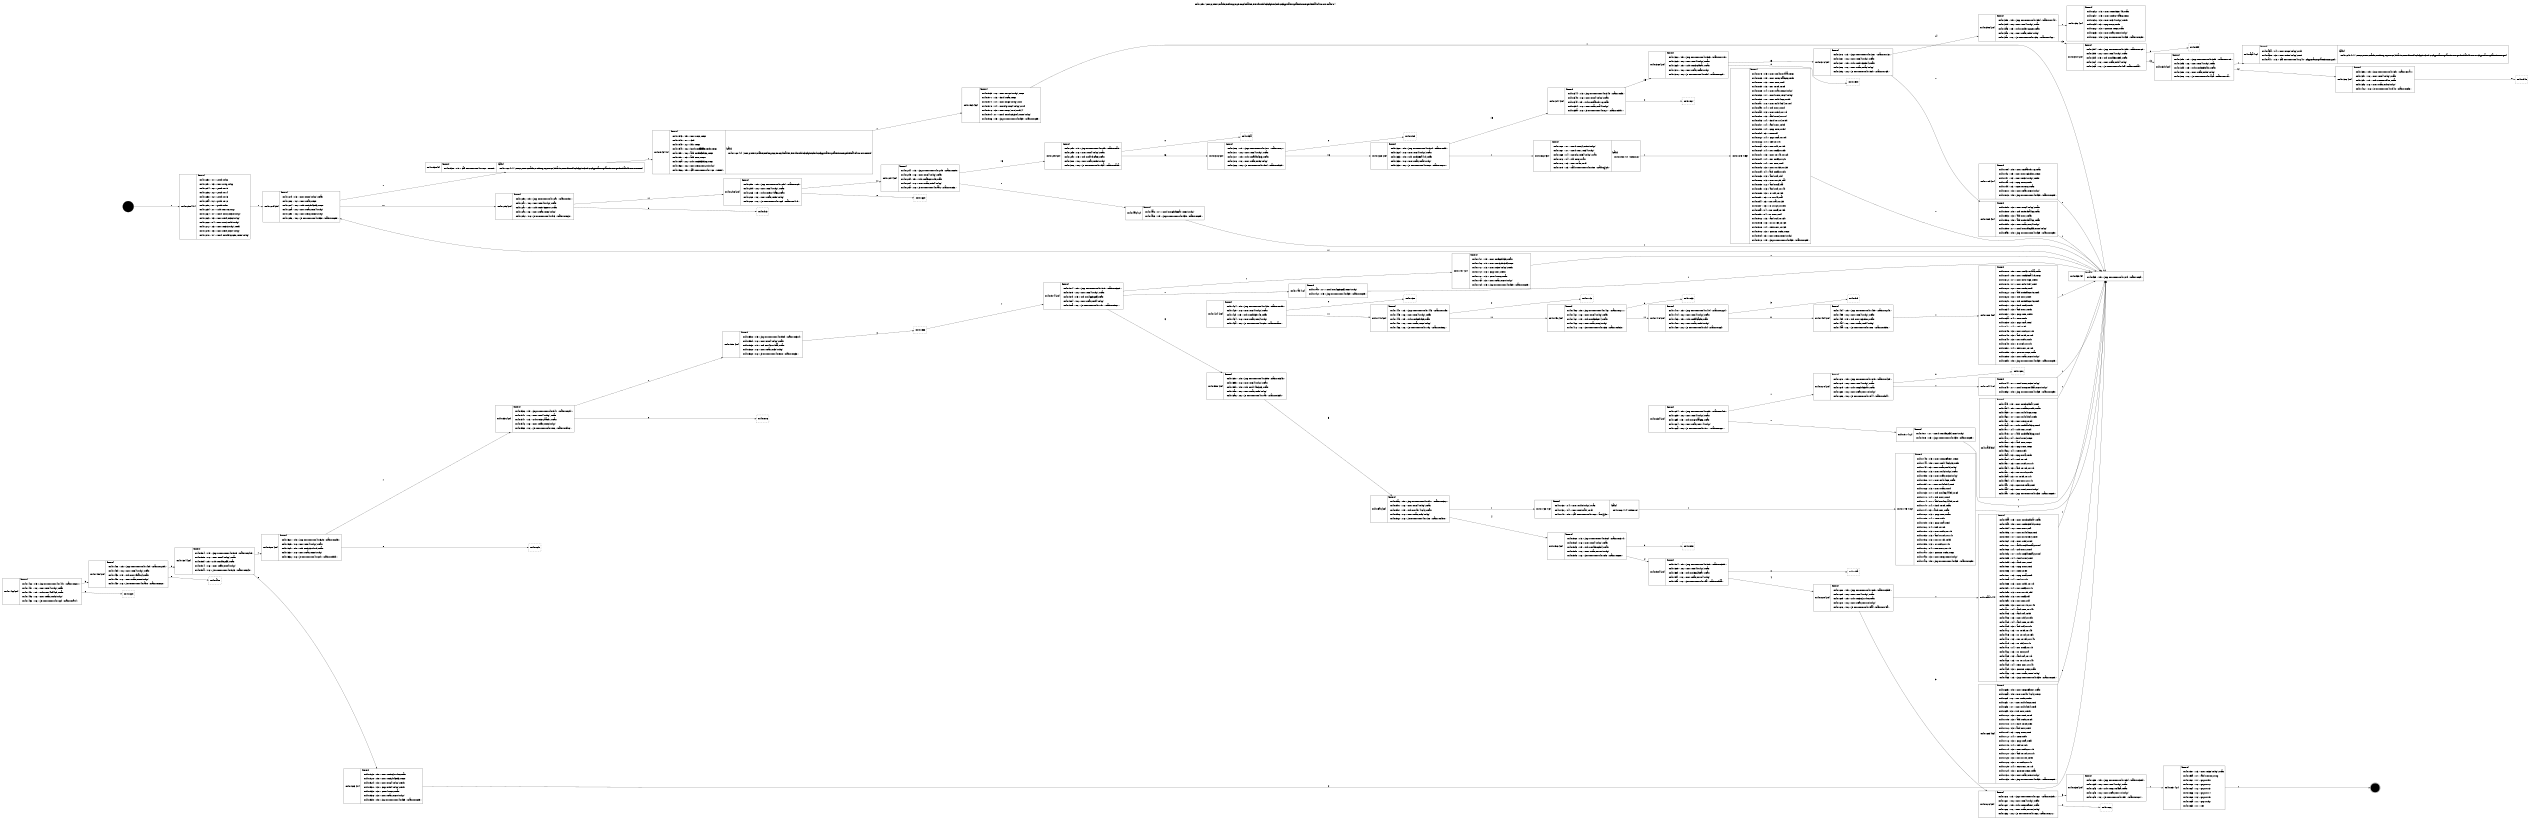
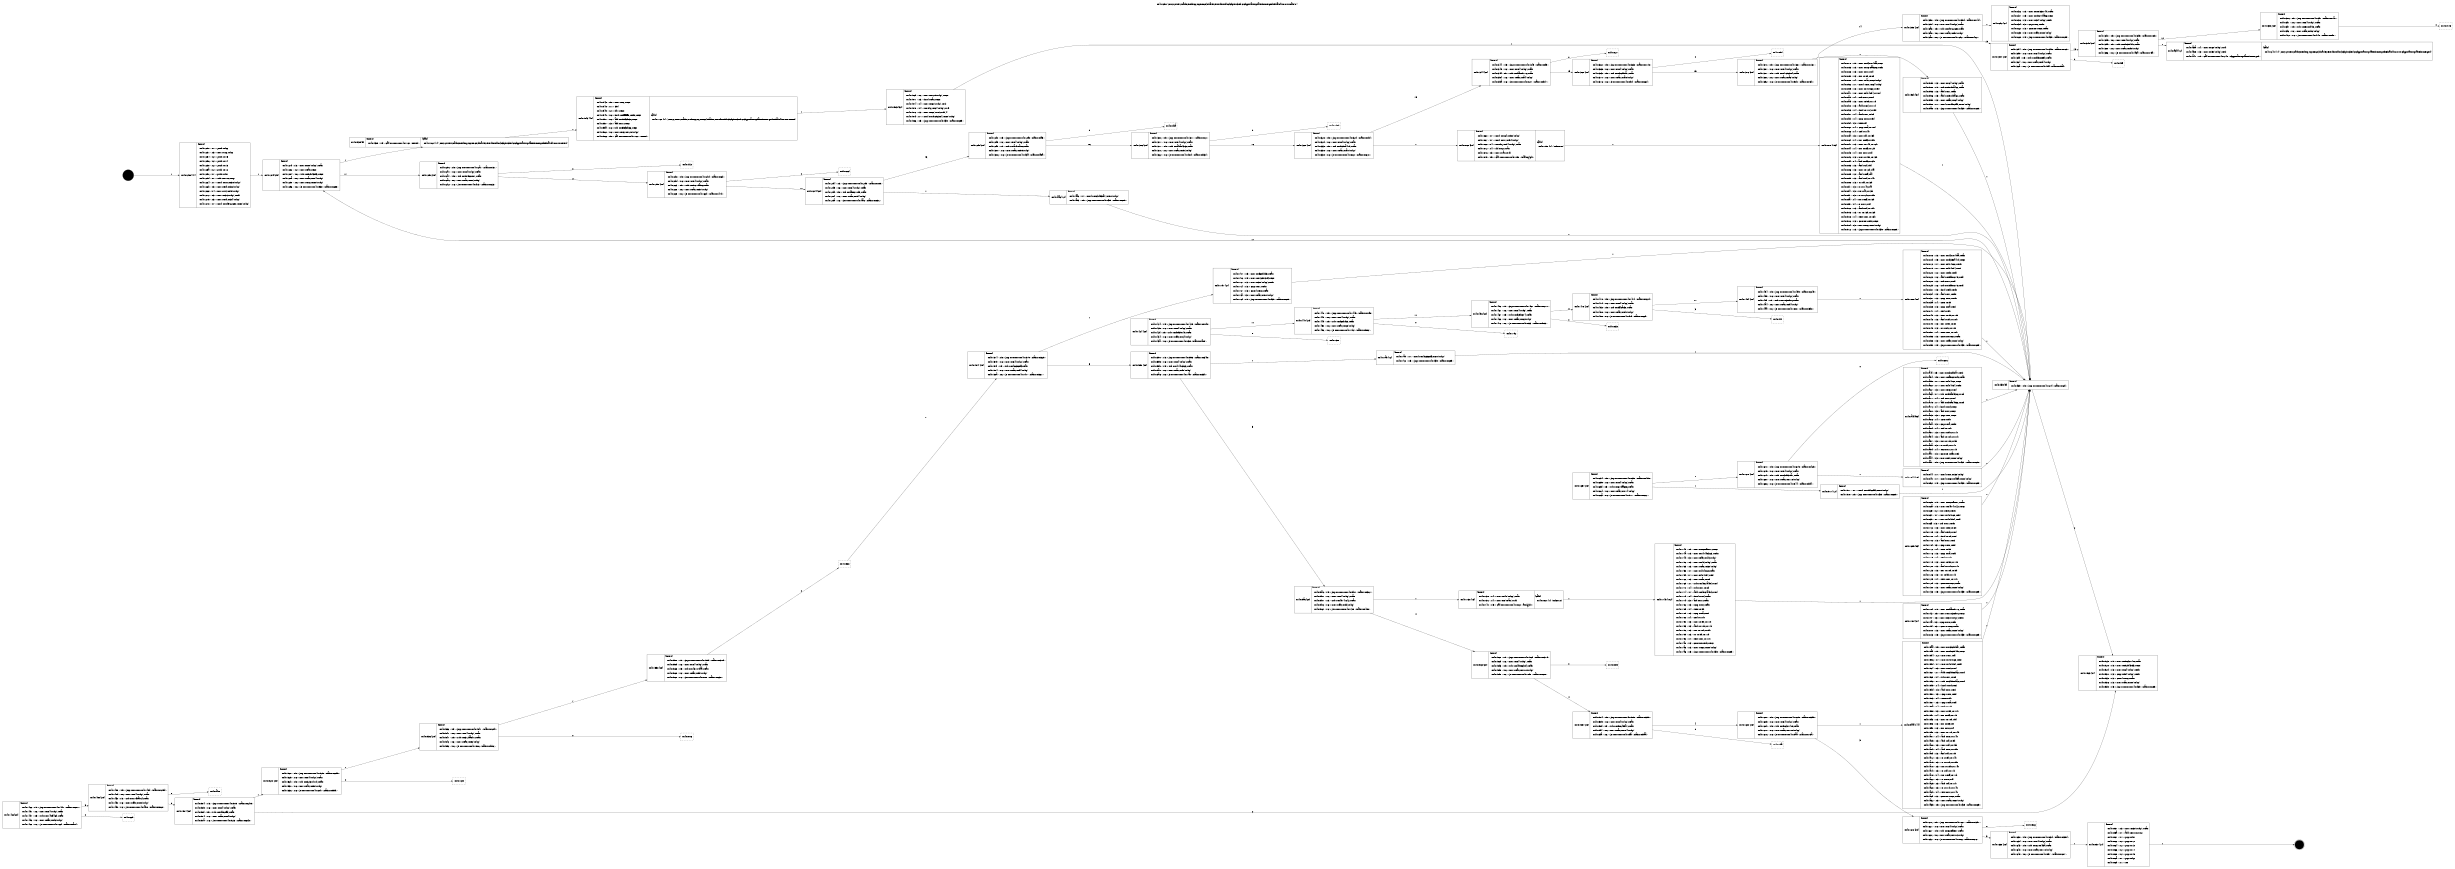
edge "0x401574 [28]" -> "0x4017ab [12]": now "0x401590 [28]" -> "0x4017ab [12]"
edge "0x401923 [27]" -> "0x401f39 [5]": reversed
